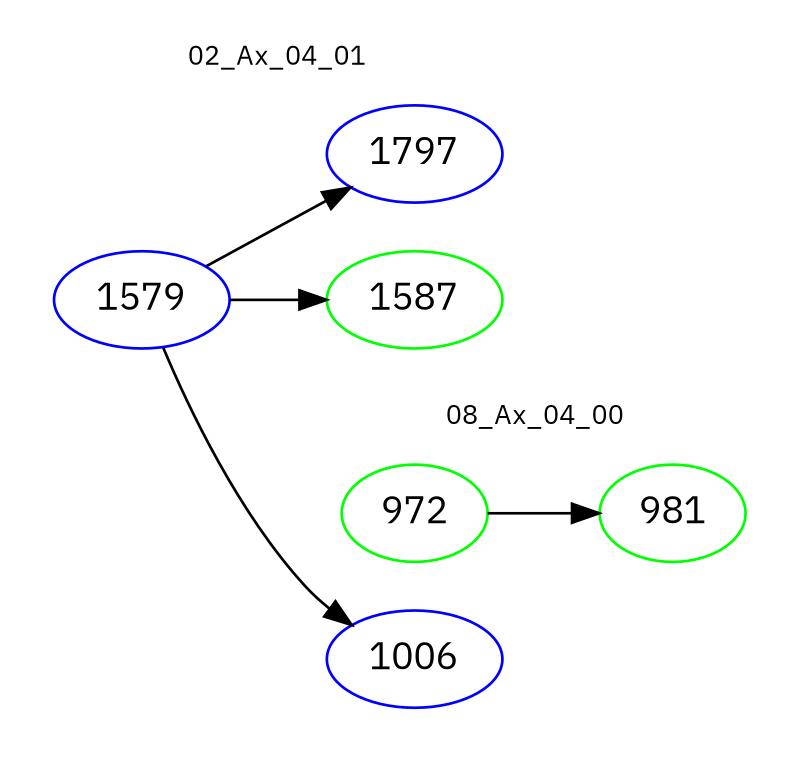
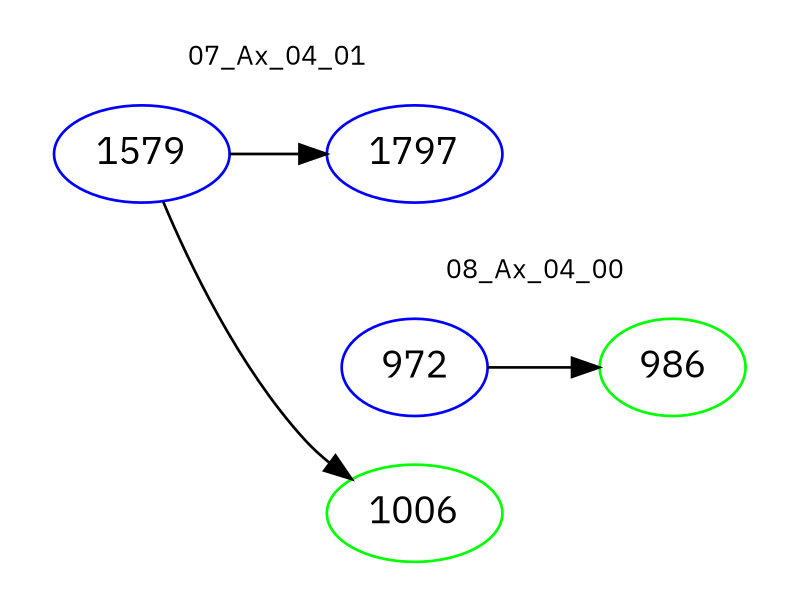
cluster "02_Ax_04_01": label "02_Ax_04_01" -> "07_Ax_04_01"
node "1587": removed
node "972": color green -> blue
node "981": label "981" -> "986"
node "1006": color blue -> green
